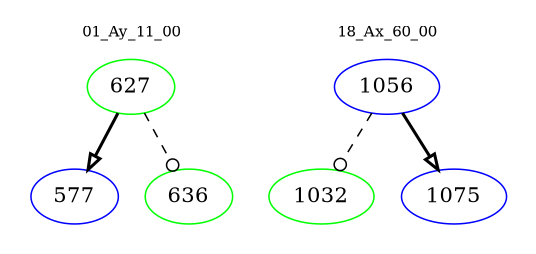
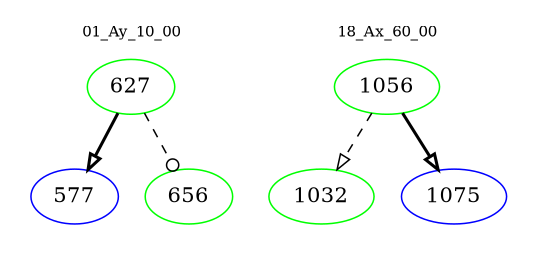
cluster "01_Ay_11_00": label "01_Ay_11_00" -> "01_Ay_10_00"
node "1056": color blue -> green
edge "1056" -> "1032": arrowhead odot -> onormal
node "636": label "636" -> "656"
